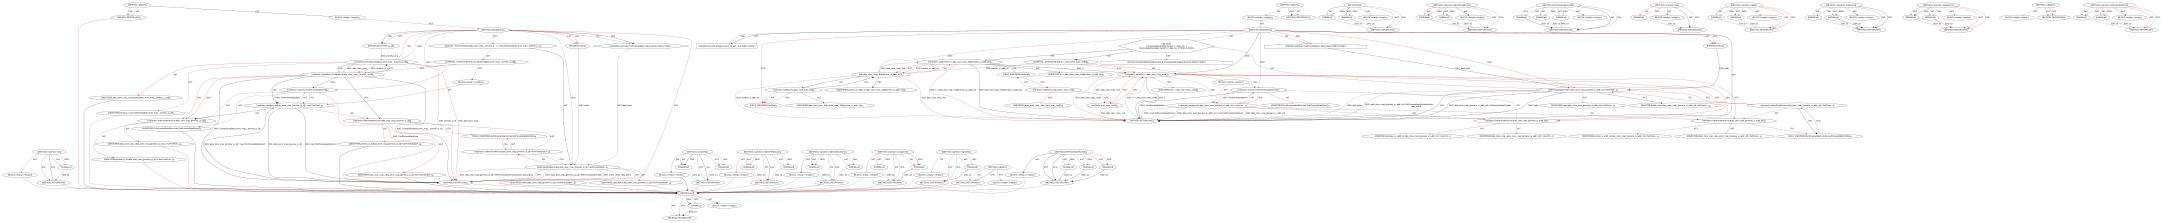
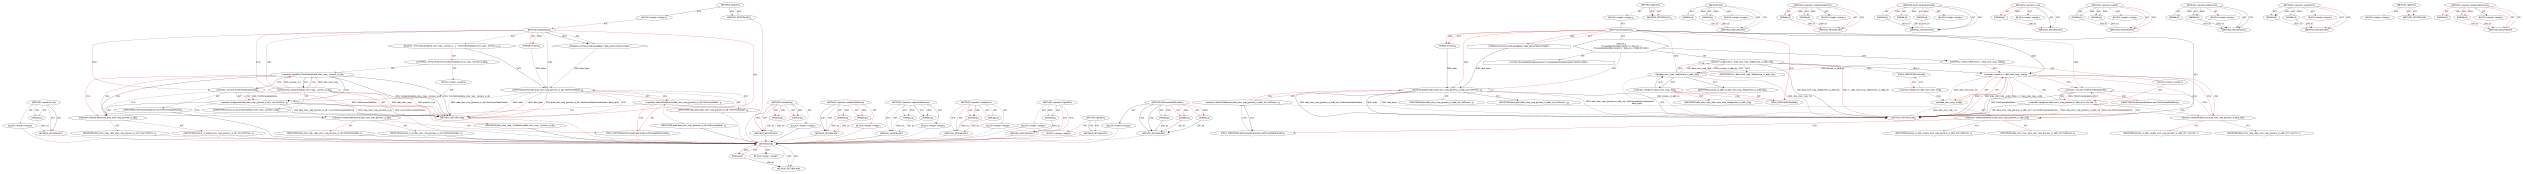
node "(PARAM,int32 preview_ui_id)": removed
node "<(PARAM,const std::string& preview_ui_addr_str)<SUB>2</SUB>>": removed
node "(IDENTIFIER,it,it == data_store_map_.end())": removed
node "(IDENTIFIER,data_store_map_,data_store_map_.end())": removed
